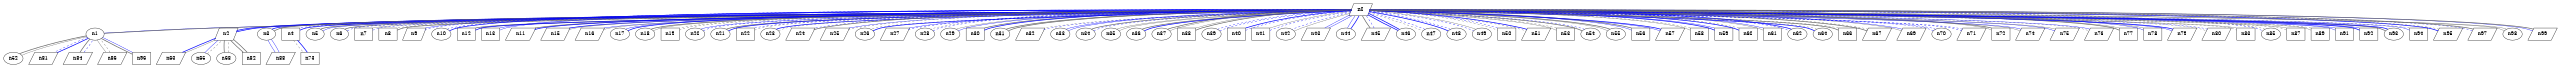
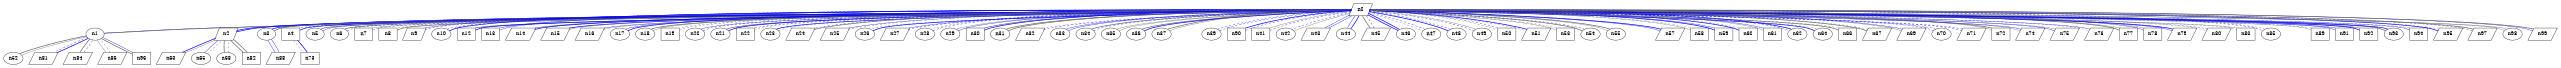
node "n11": label "n11" -> "n14"
node "n38": removed
node "n40": label "n40" -> "n90"
node "n56": removed
node "n87": removed
